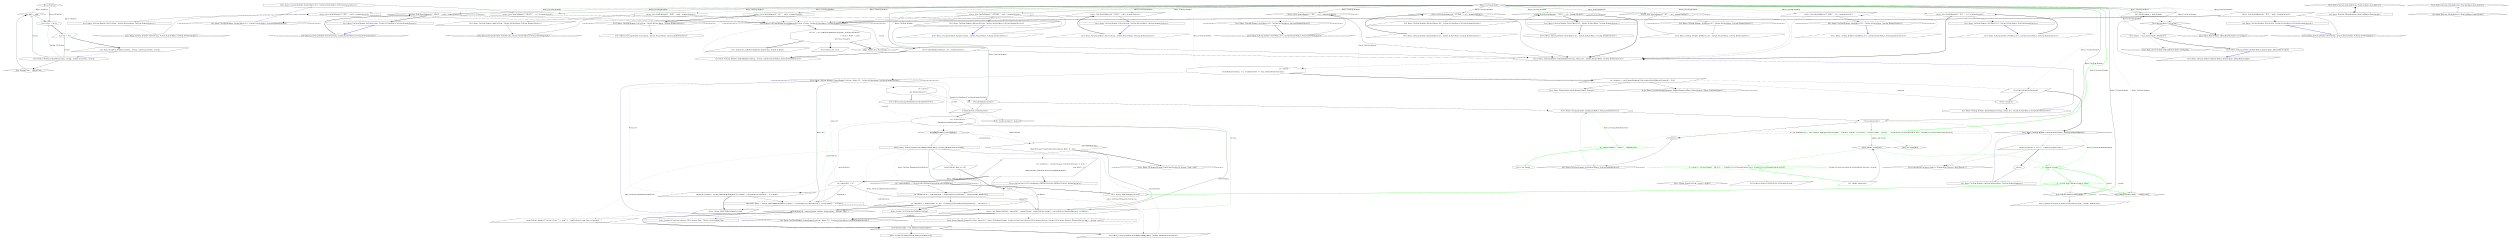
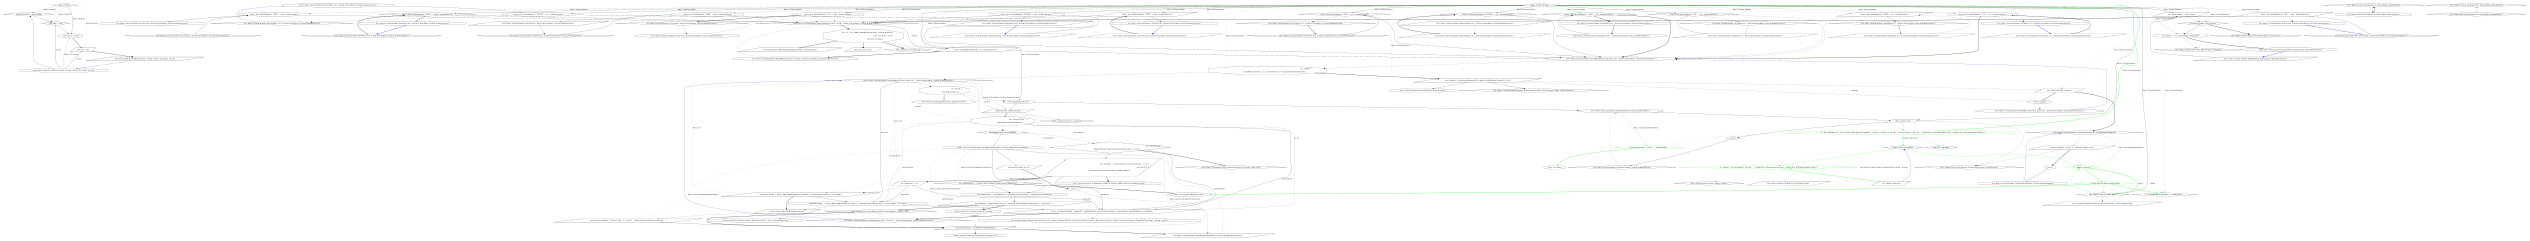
edge "Nancy.HttpFile" -> "this.ContentType = contentType": added, label "Nancy.HttpFile"
